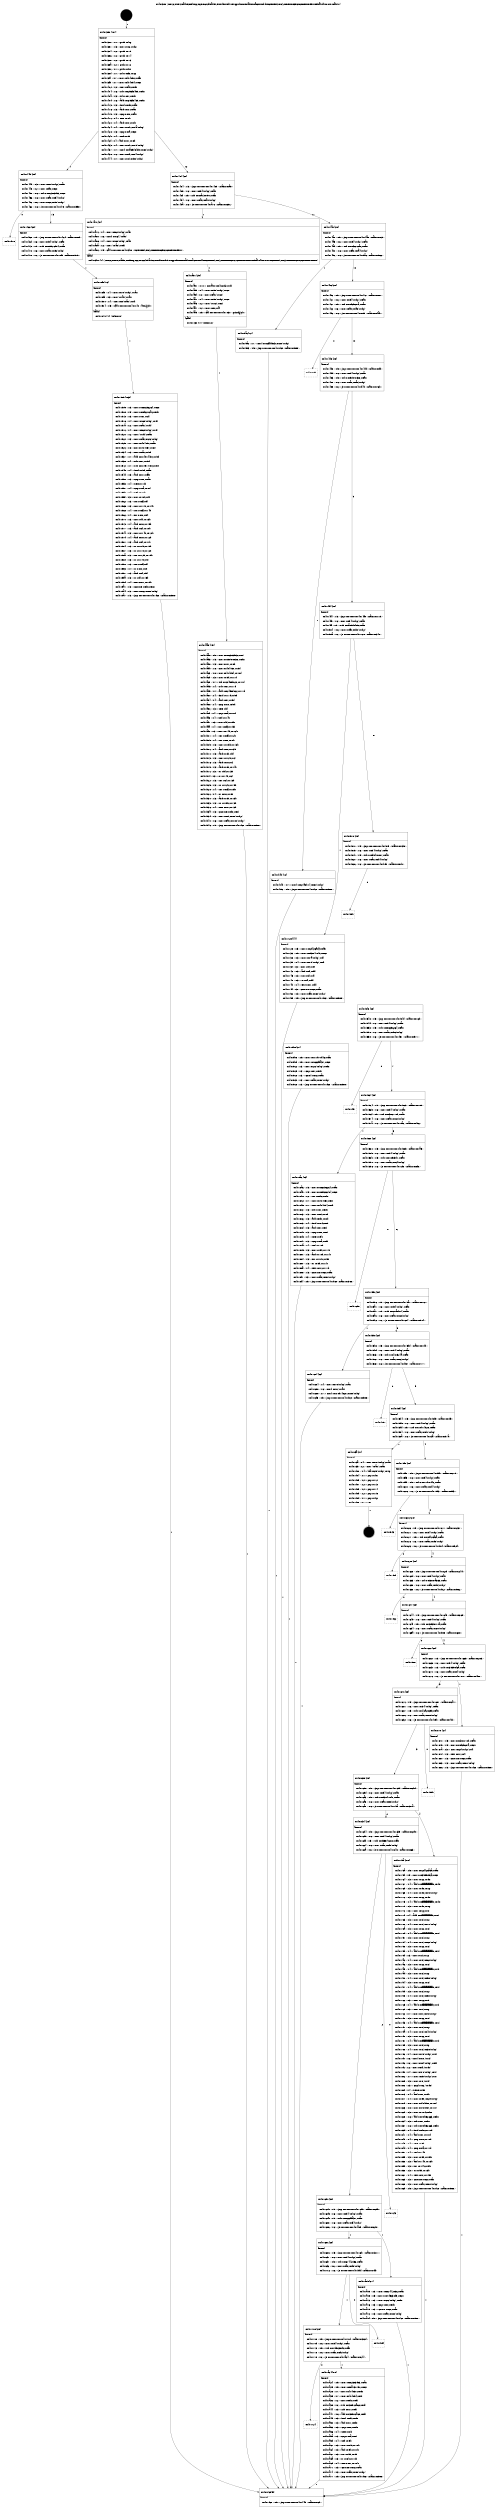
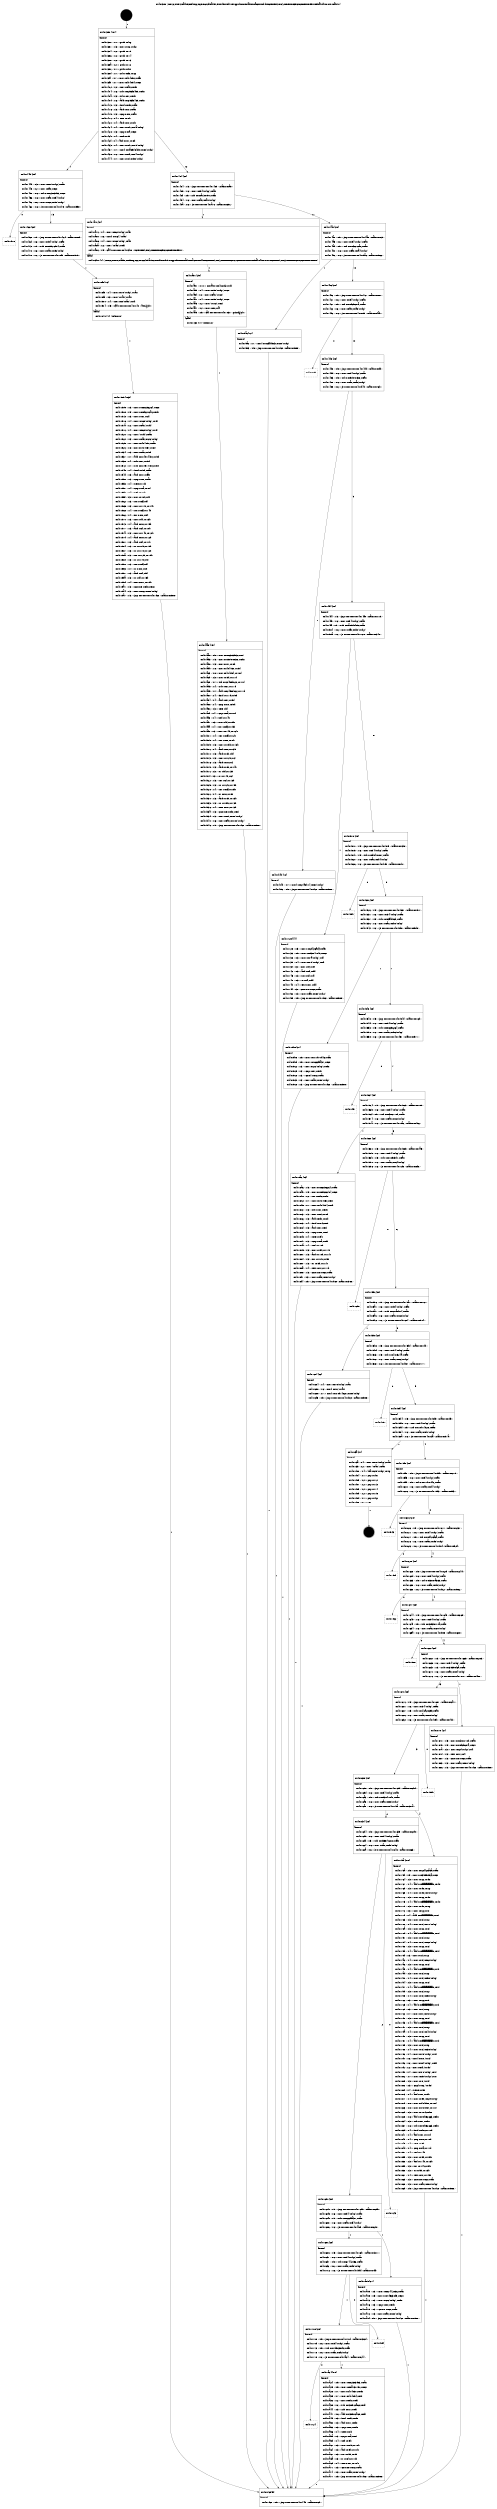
node "0x40152c [28]": added
edge "0x401660 [28]" -> "0x40167c [28]": label " 3" -> " 13"
